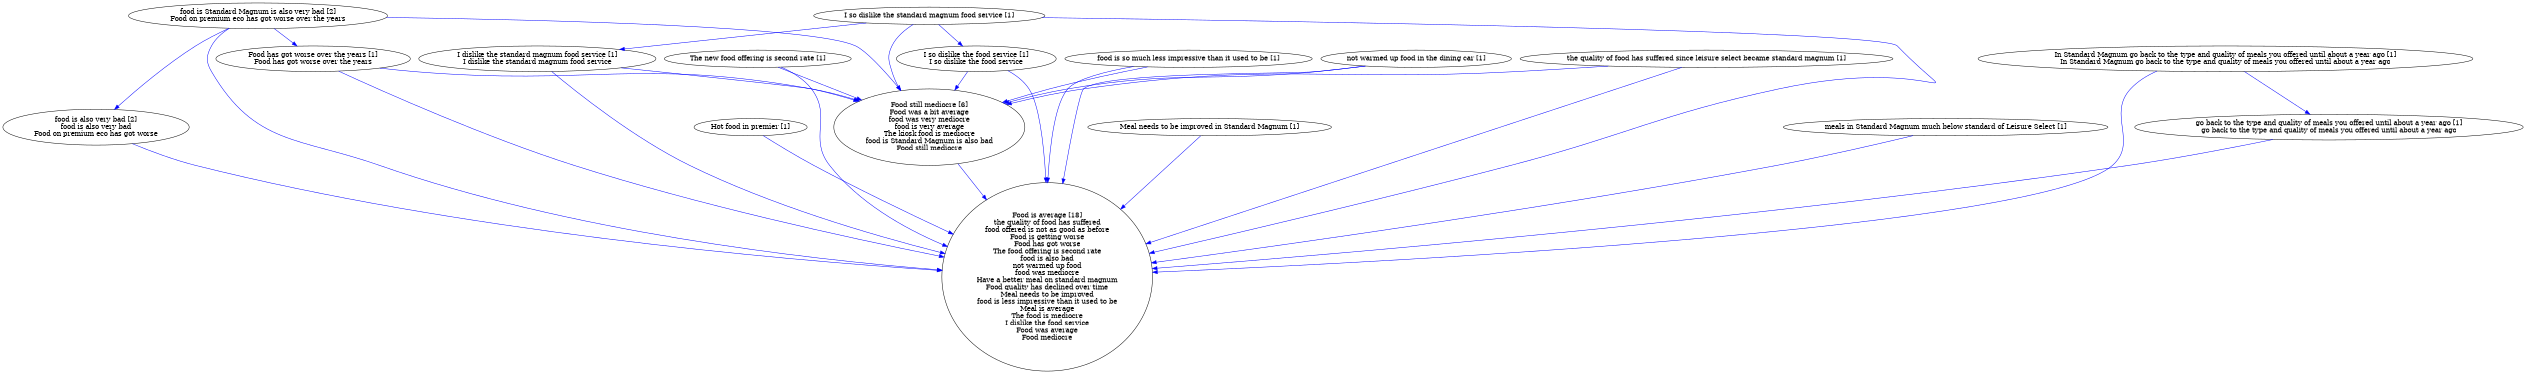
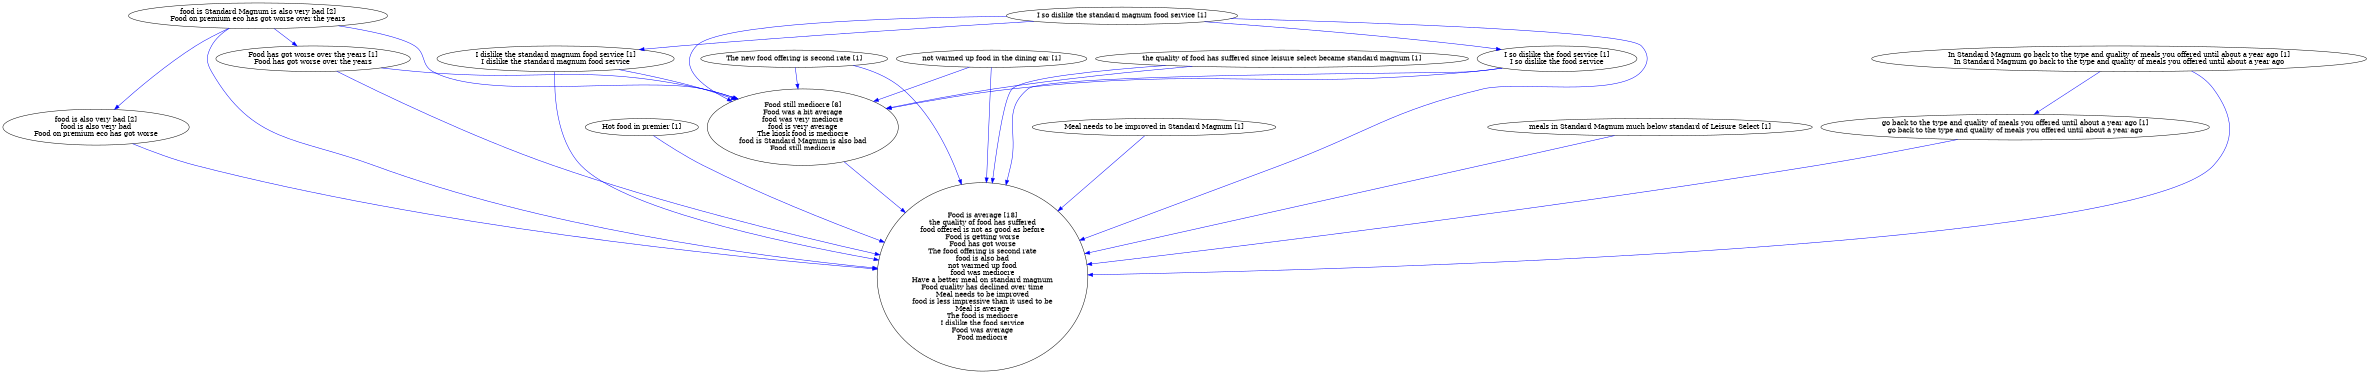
node "food is so much less impressive than it used to be [1]": removed
